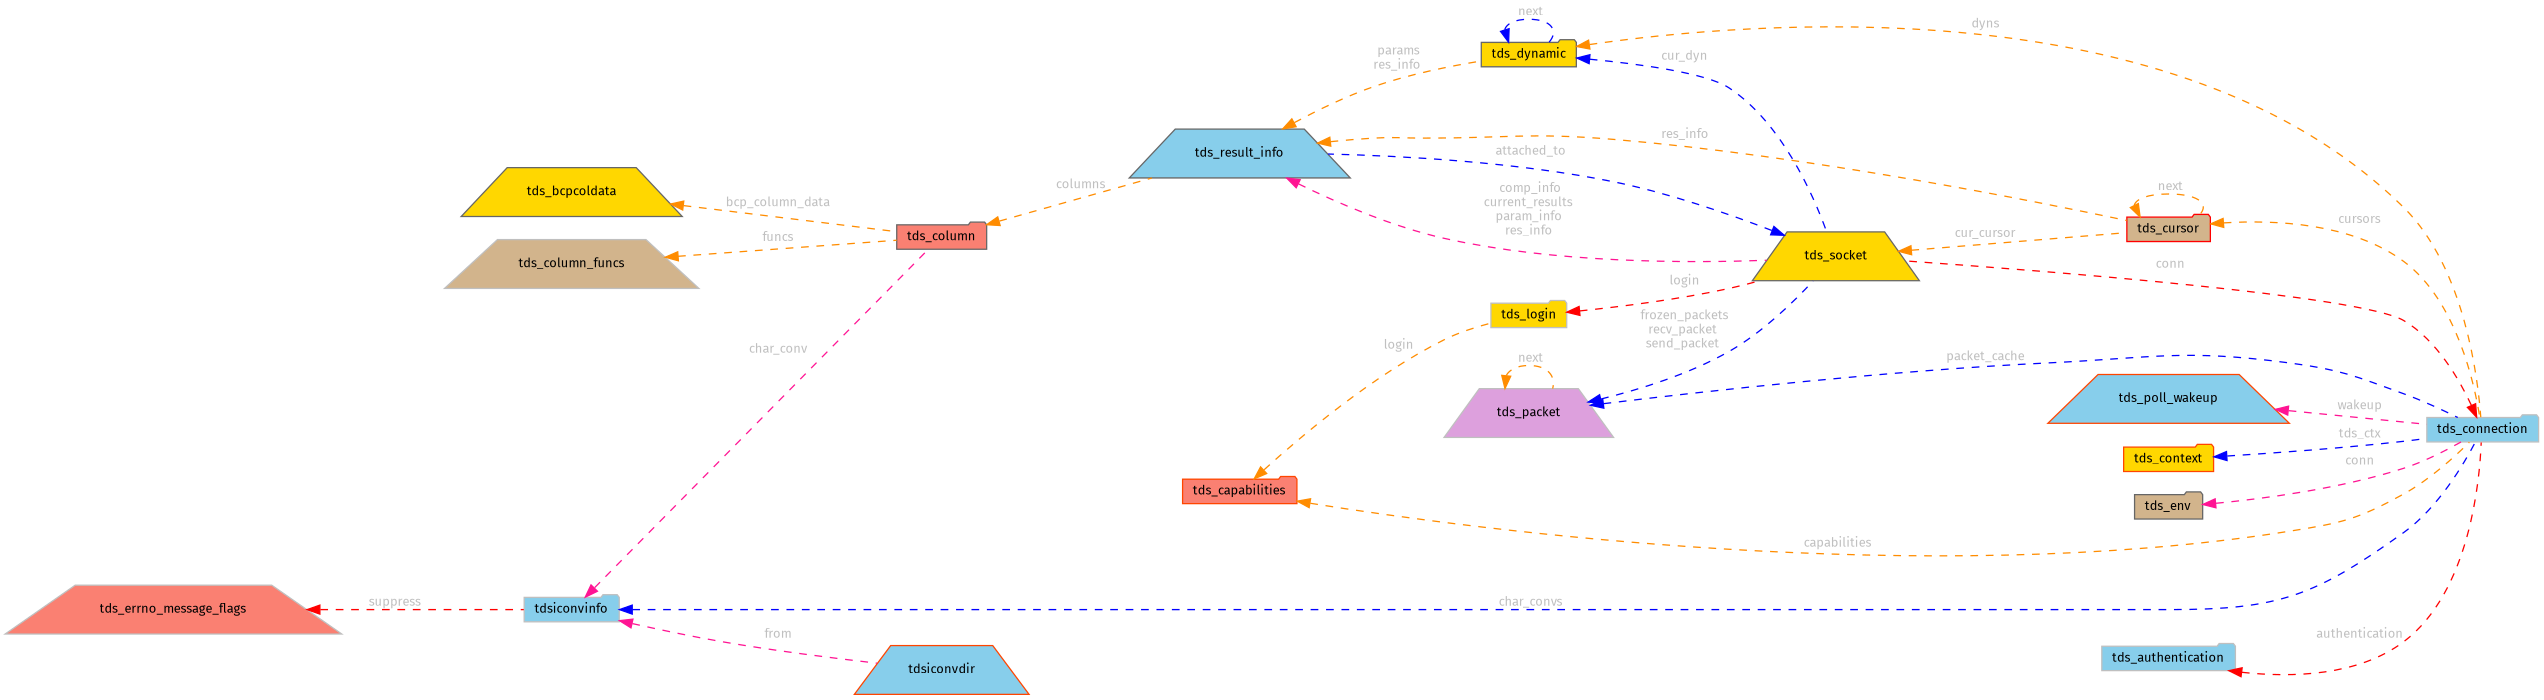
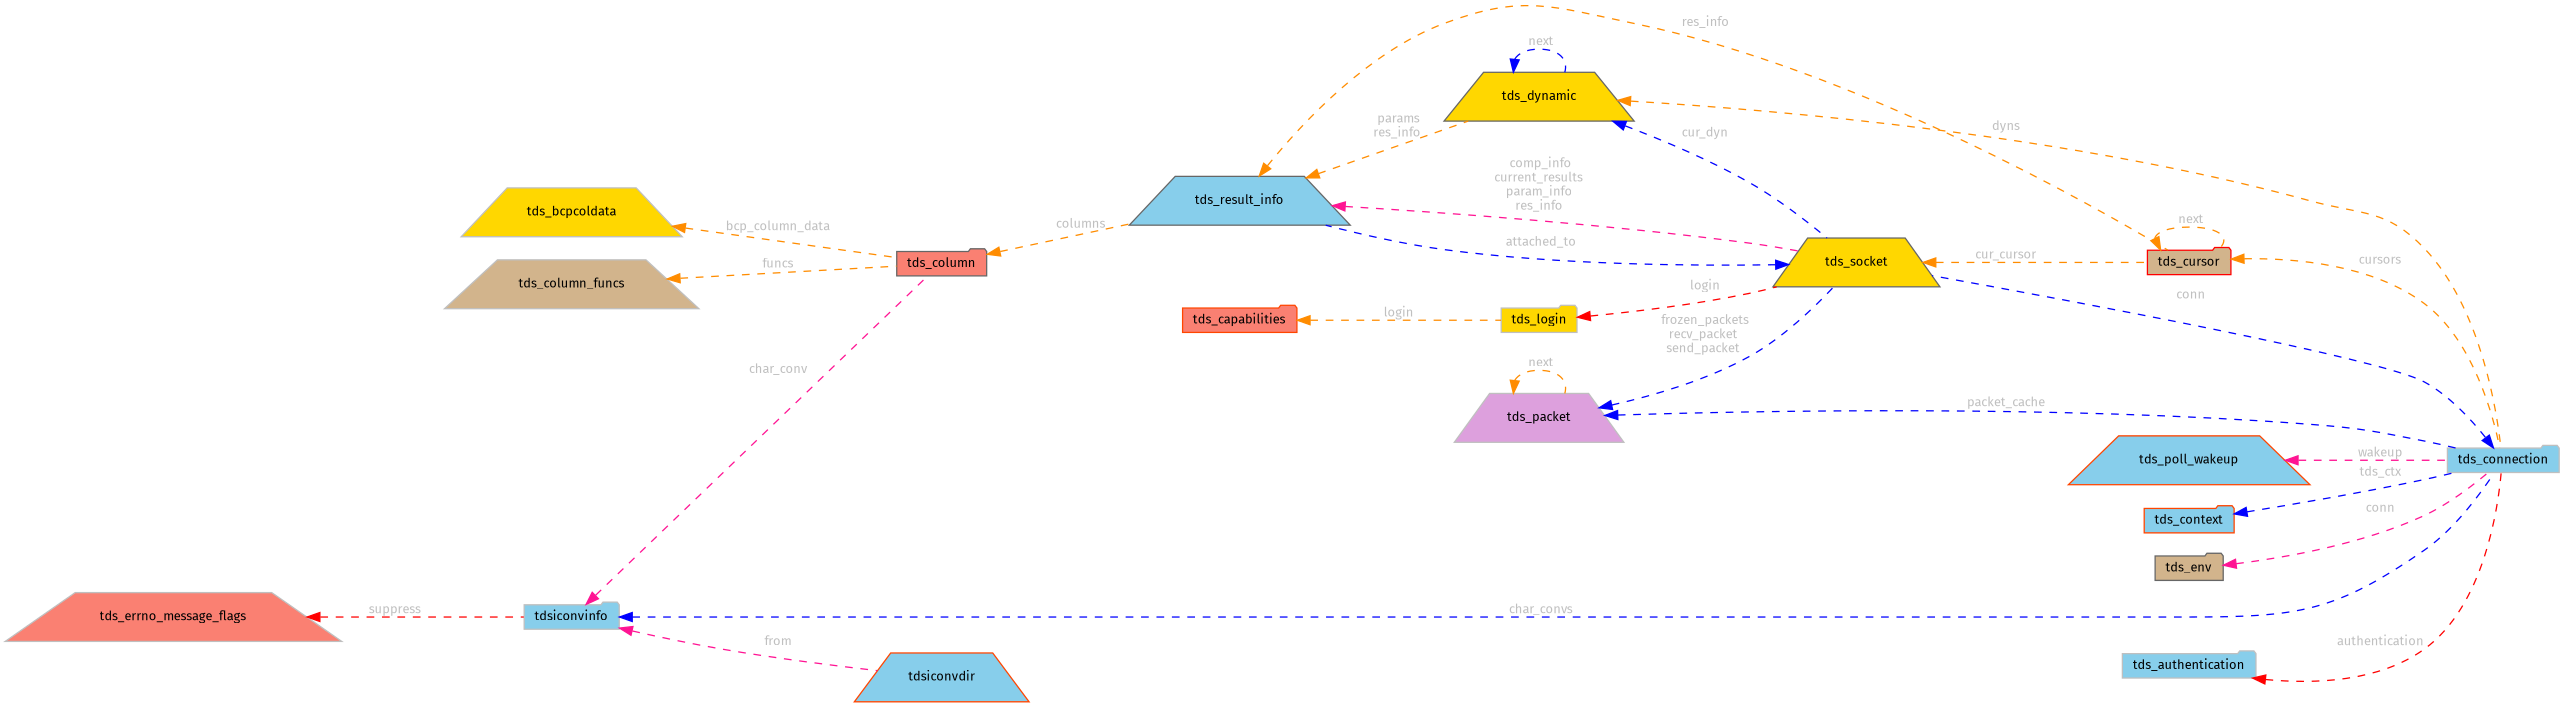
node "tds_dynamic": shape folder -> trapezium
node "tds_bcpcoldata": color gray40 -> grey75
edge "tds_socket" -> "tds_connection": color red -> blue
node "tds_context": fillcolor gold -> skyblue
edge "tds_connection" -> "tds_capabilities": removed, label "capabilities"
